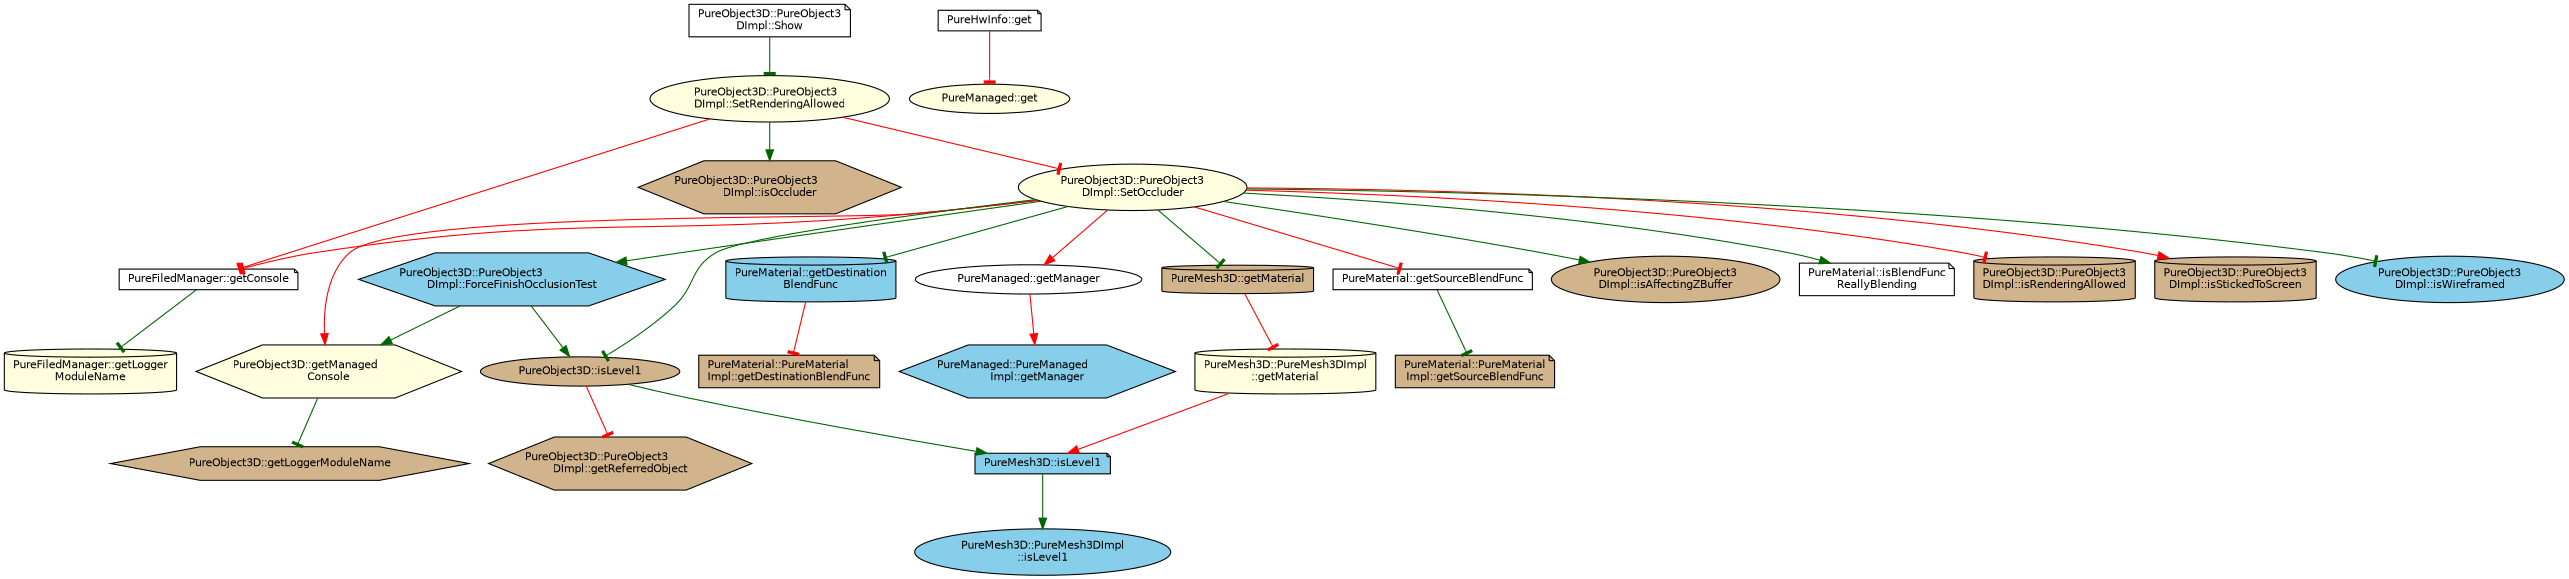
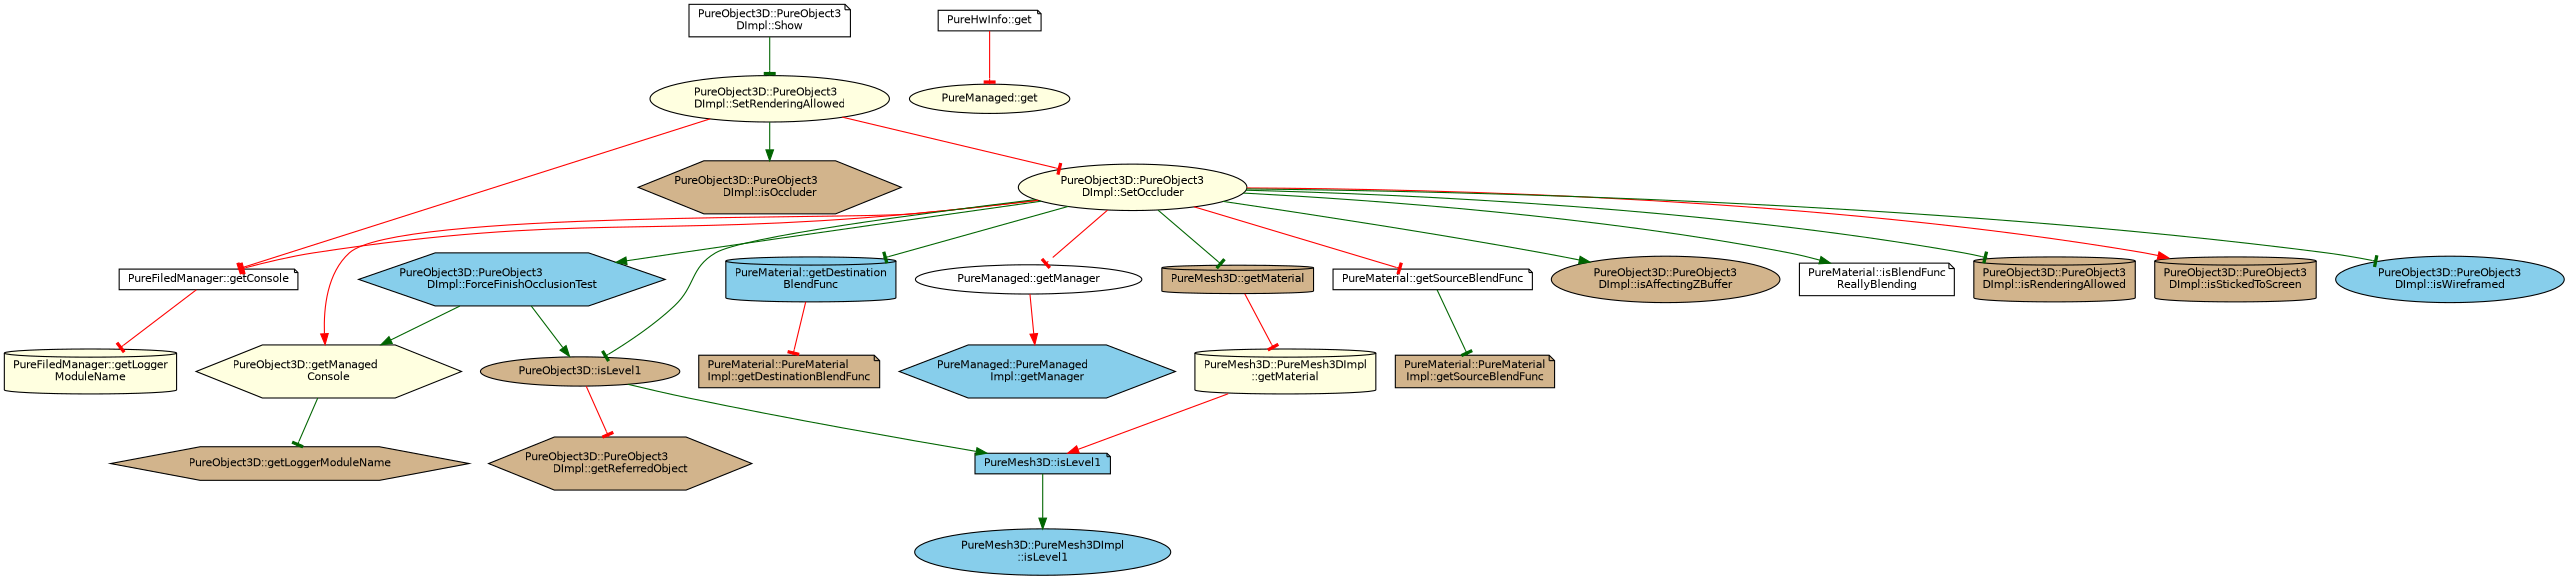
edge "PureObject3D::PureObject3 DImpl::SetOccluder" -> "PureObject3D::PureObject3 DImpl::isRenderingAllowed": color red -> darkgreen
edge "PureObject3D::PureObject3 DImpl::SetOccluder" -> "PureManaged::getManager": arrowhead normal -> tee
edge "PureFiledManager::getConsole" -> "PureFiledManager::getLogger ModuleName": color darkgreen -> red
